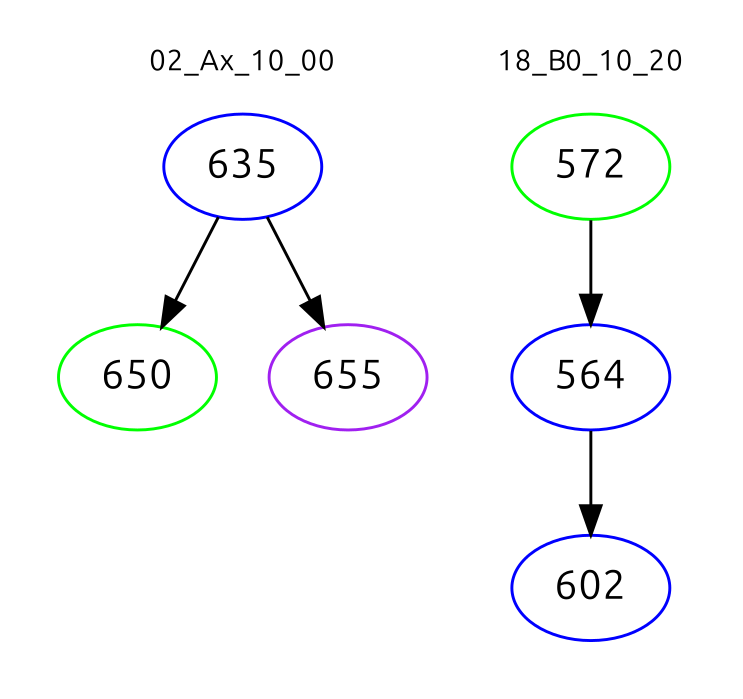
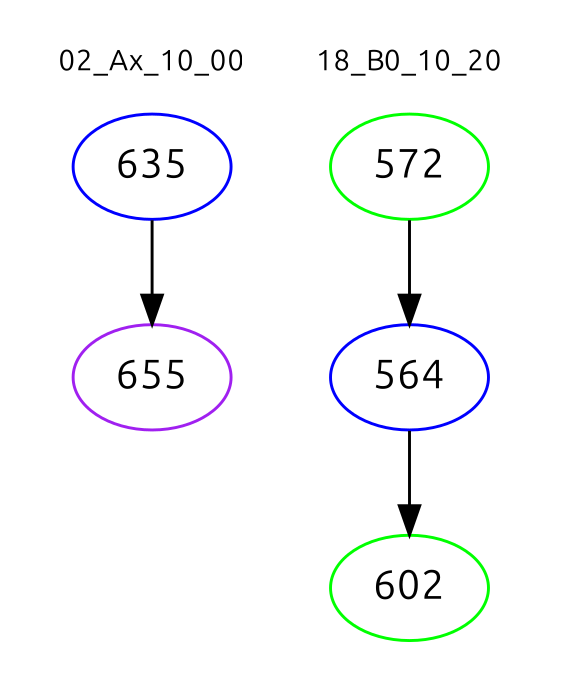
node "650": removed
node "602": color blue -> green
